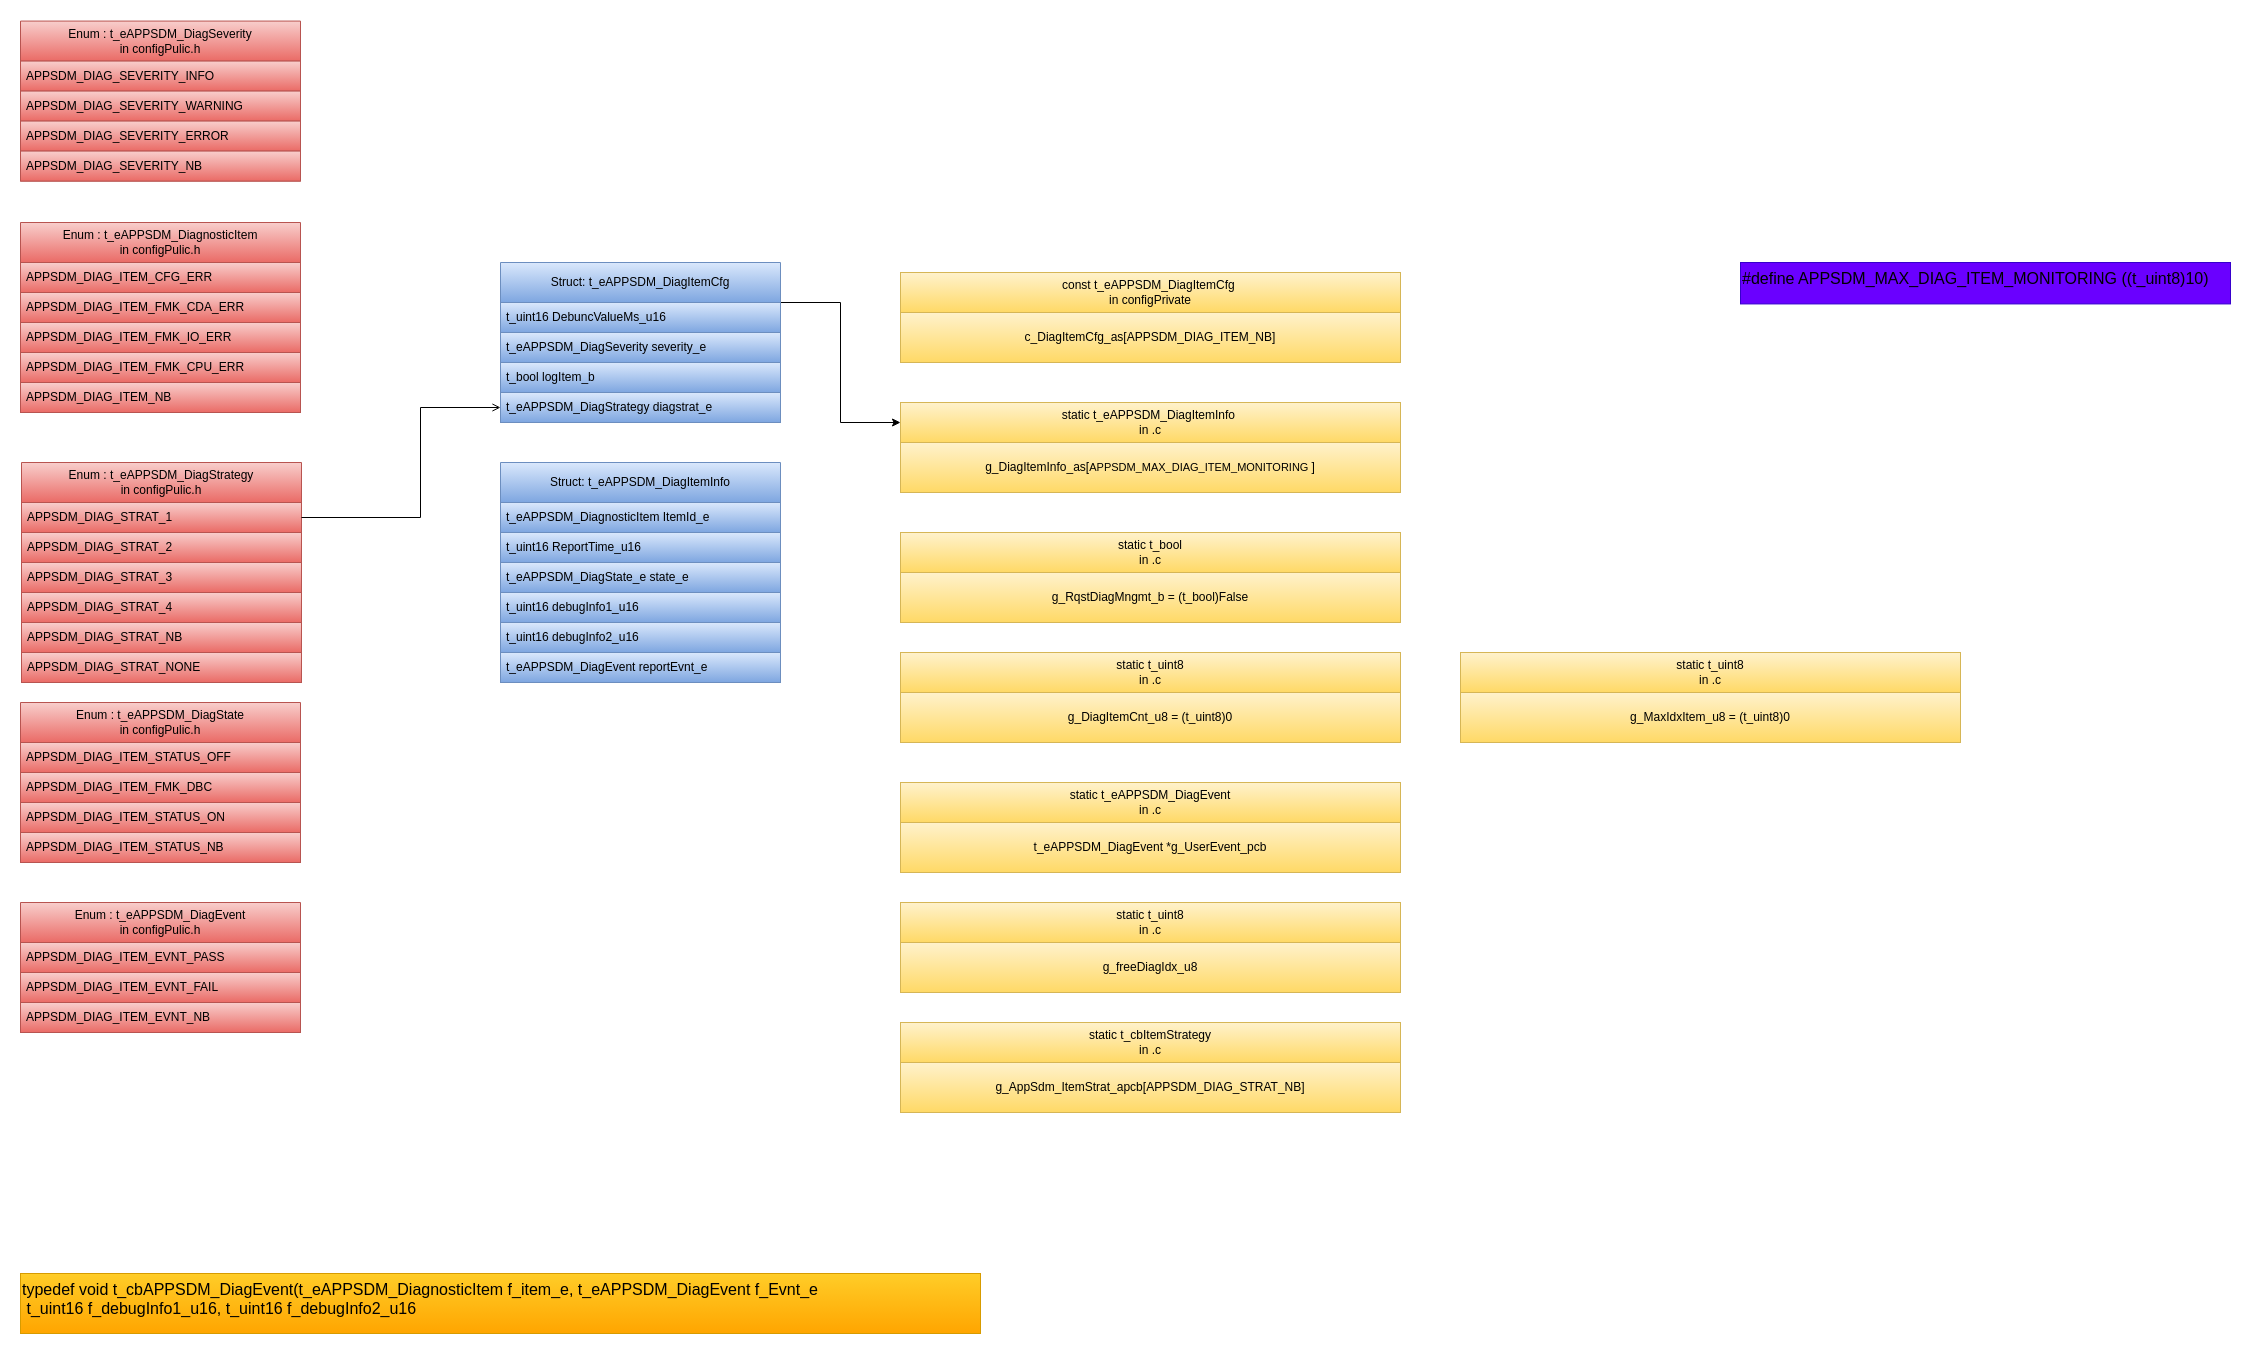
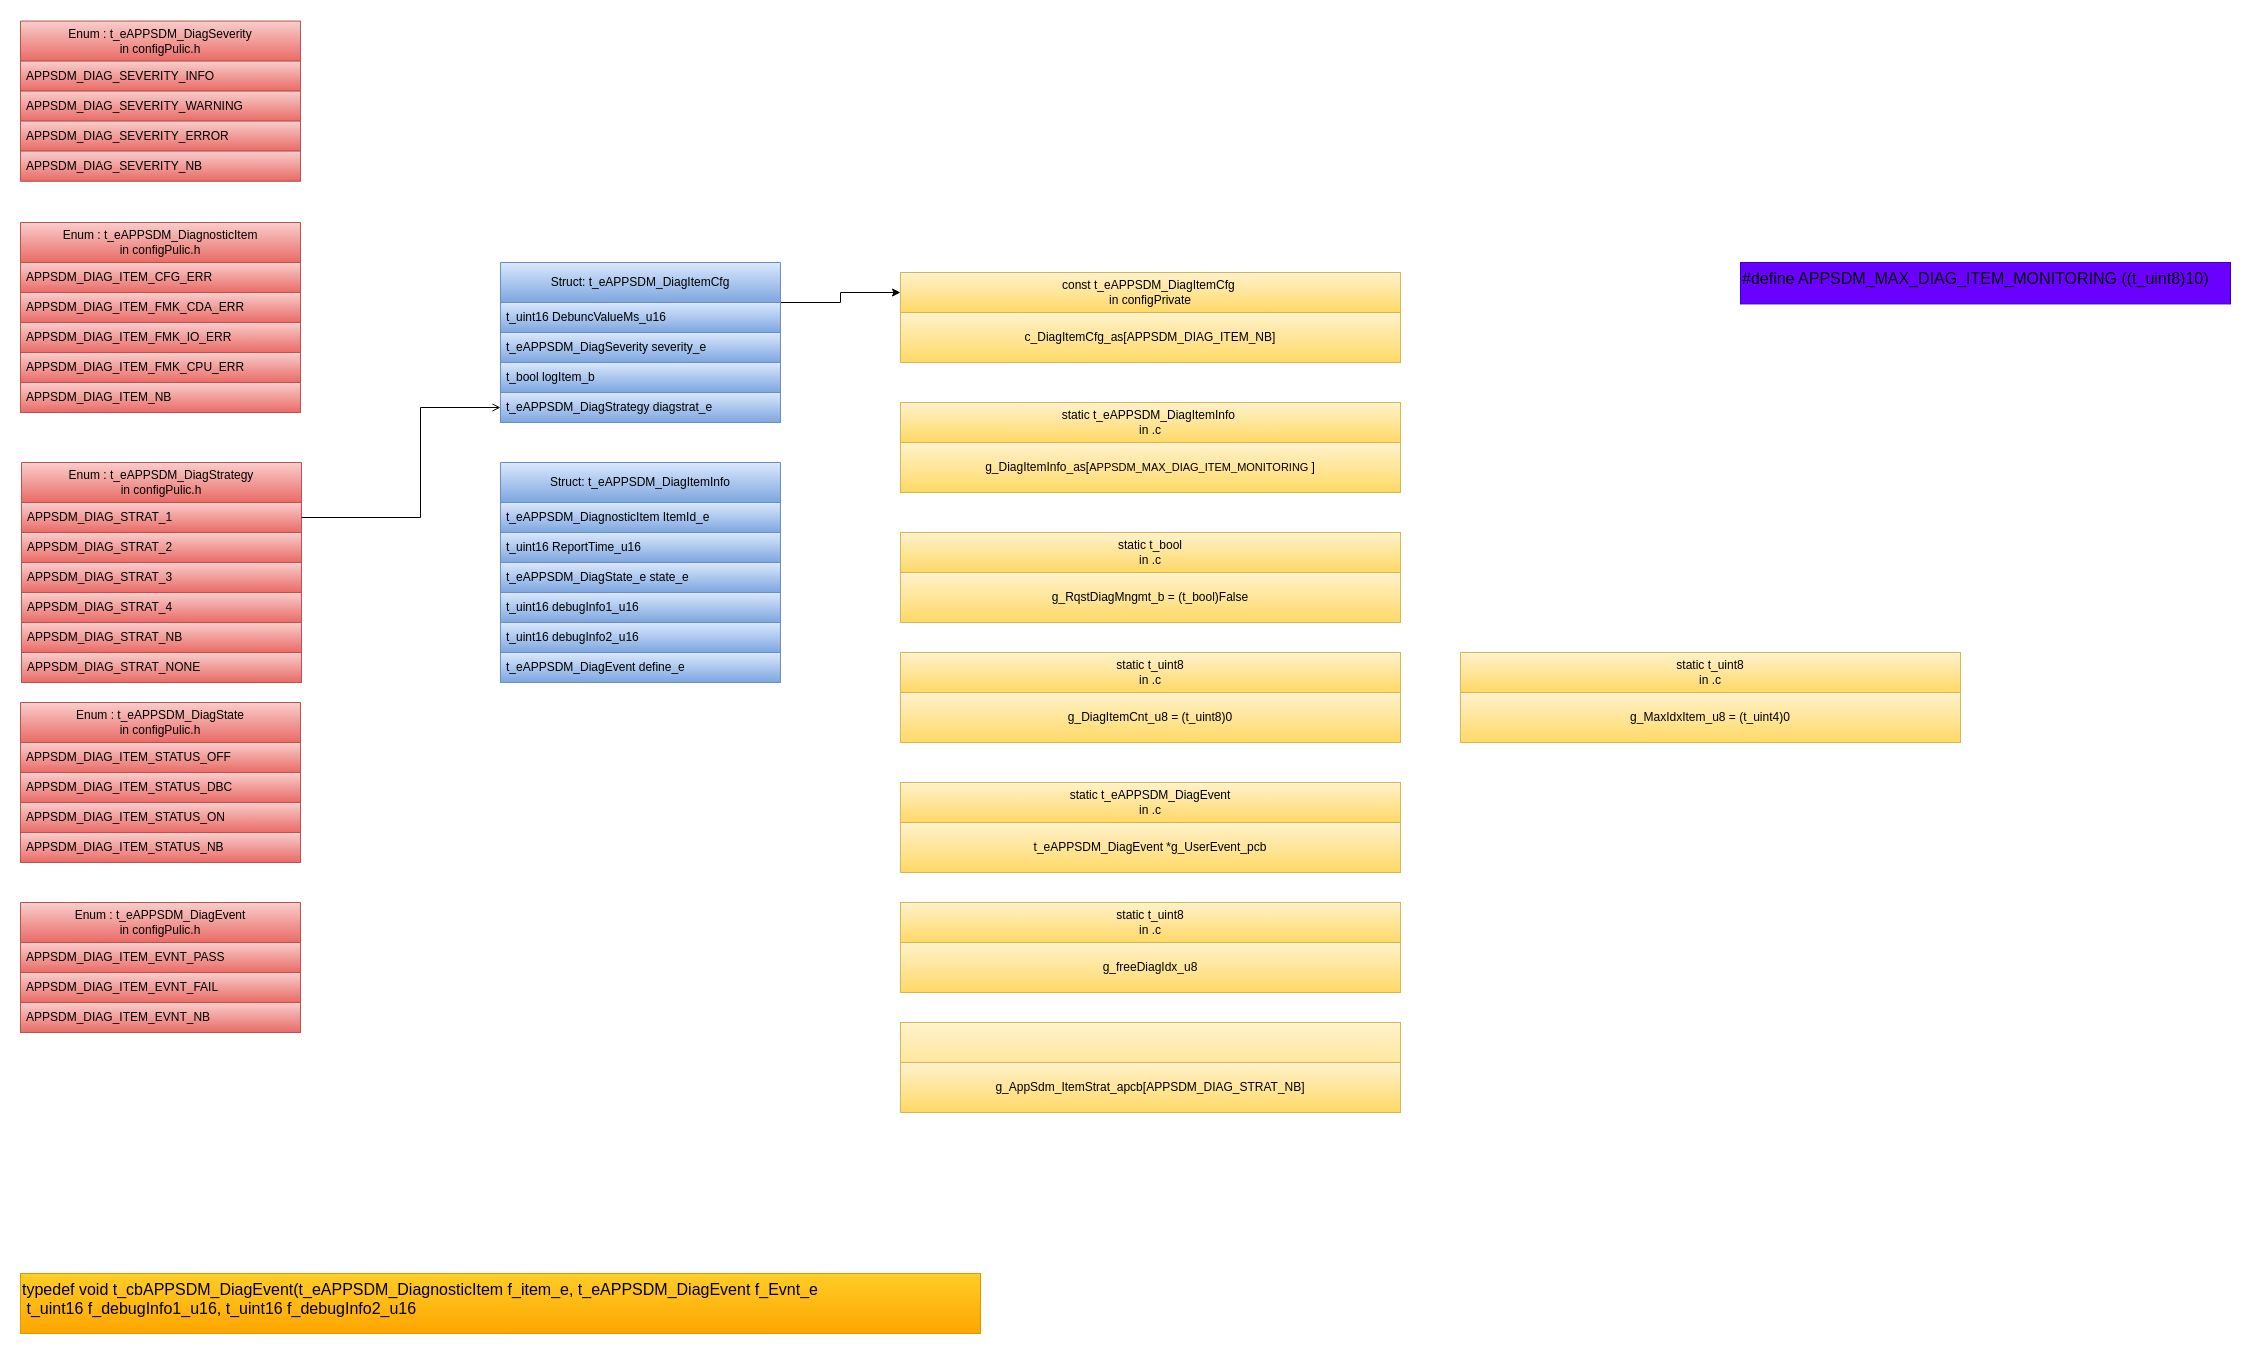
edge "Struct: t_eAPPSDM_DiagItemCfg" -> "static t_eAPPSDM_DiagItemInfo in .c": now "Struct: t_eAPPSDM_DiagItemCfg" -> "const t_eAPPSDM_DiagItemCfg in configPrivate"
node "t_eAPPSDM_DiagEvent reportEvnt_e": label "t_eAPPSDM_DiagEvent reportEvnt_e" -> "t_eAPPSDM_DiagEvent define_e"
node "g_MaxIdxItem_u8 = (t_uint8)0": label "g_MaxIdxItem_u8 = (t_uint8)0" -> "g_MaxIdxItem_u8 = (t_uint4)0"
node "APPSDM_DIAG_ITEM_FMK_DBC": label "APPSDM_DIAG_ITEM_FMK_DBC" -> "APPSDM_DIAG_ITEM_STATUS_DBC"
node "static t_cbItemStrategy in .c": removed
